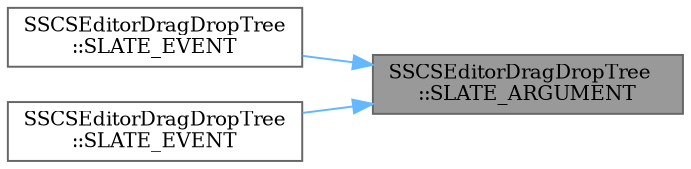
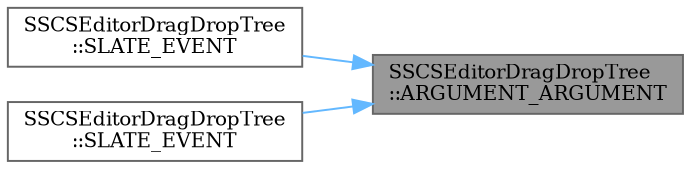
node "SSCSEditorDragDropTree ::SLATE_ARGUMENT": label "SSCSEditorDragDropTree ::SLATE_ARGUMENT" -> "SSCSEditorDragDropTree ::ARGUMENT_ARGUMENT"
